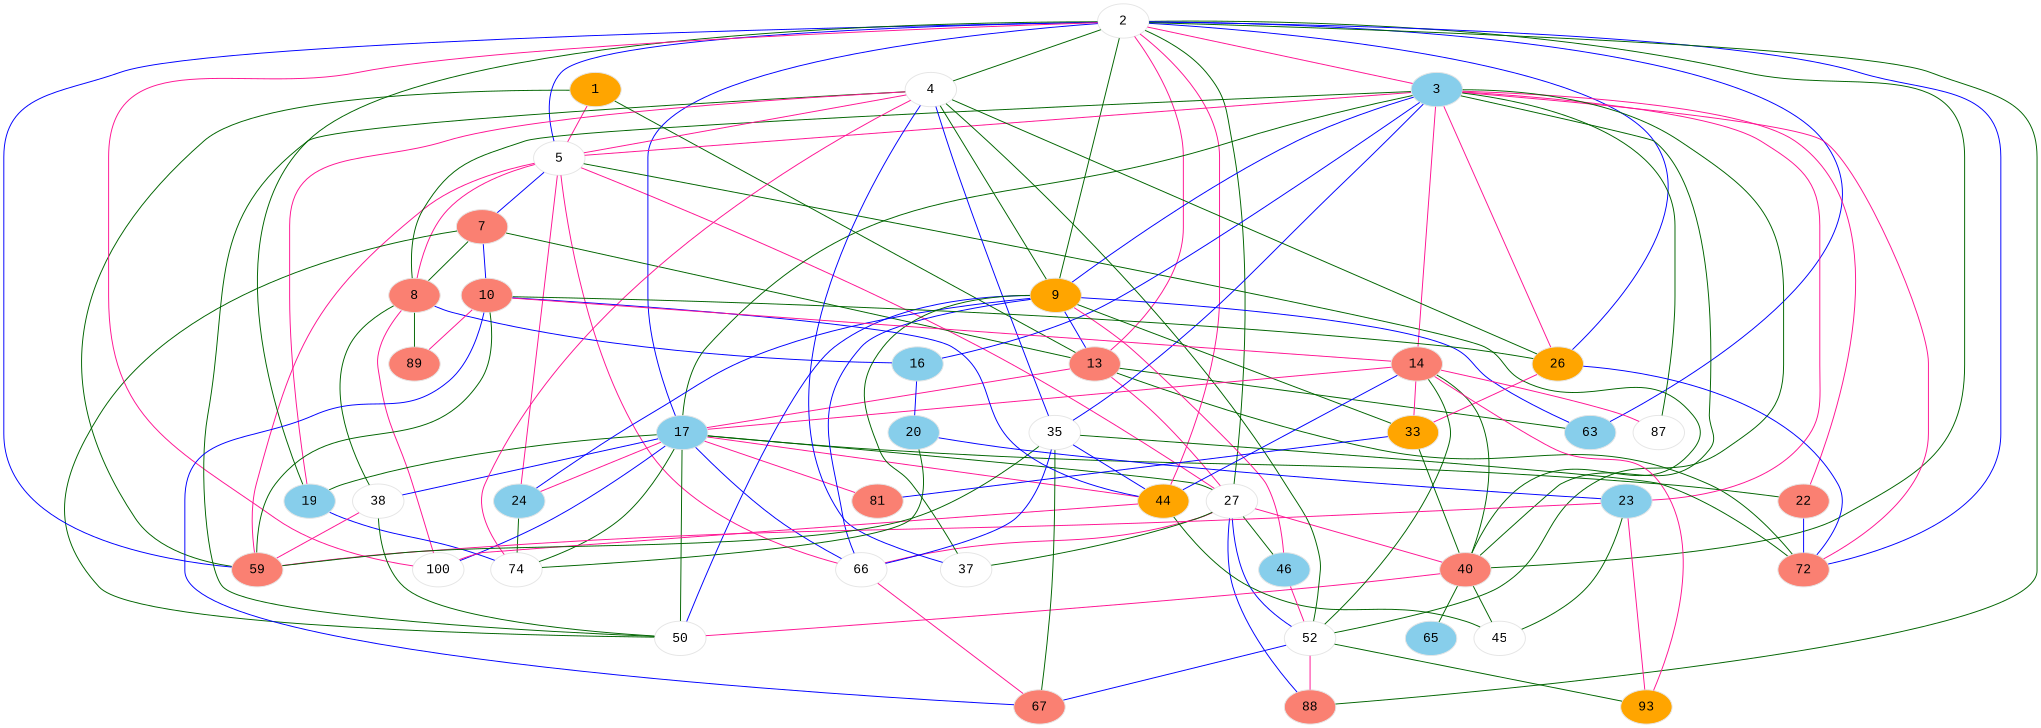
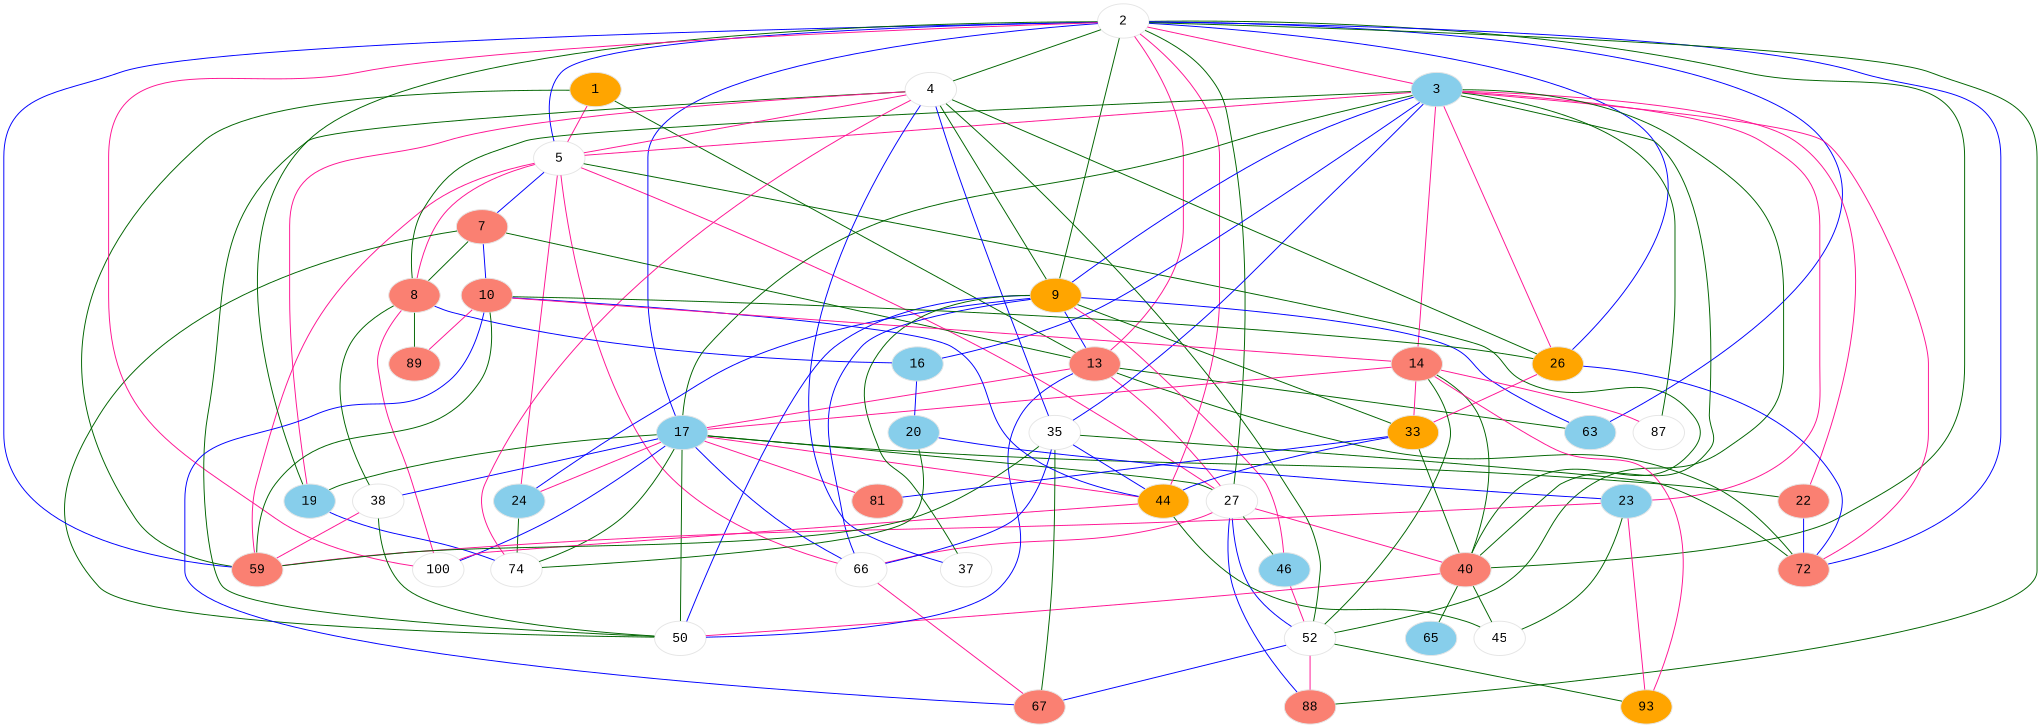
edge "14" -- "44": now "33" -- "44"
edge "27" -- "37": removed
edge "13" -- "50": added
